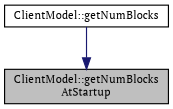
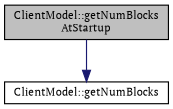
edge "ClientModel::getNumBlocks" -> "ClientModel::getNumBlocks AtStartup": reversed
